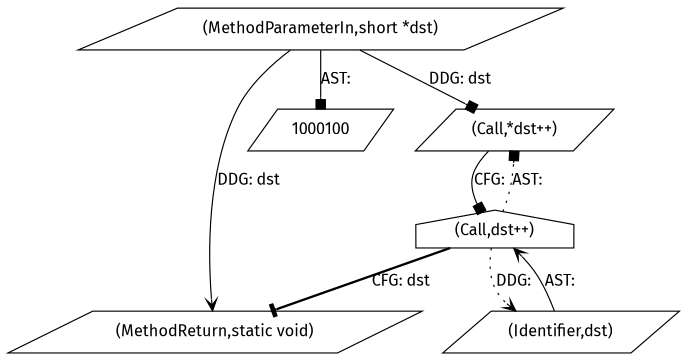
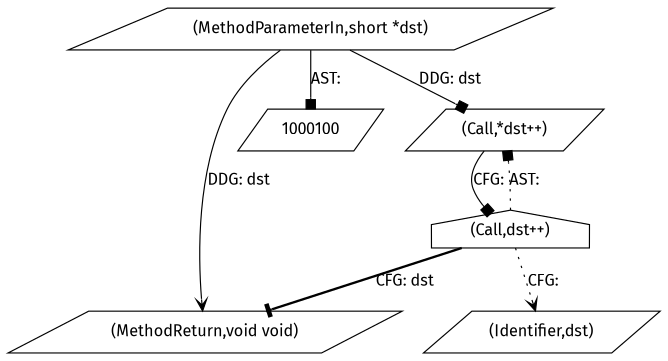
edge "(Call,dst++)" -> "(Identifier,dst)": label "DDG: " -> "CFG: "
edge "(Identifier,dst)" -> "(Call,dst++)": removed, label "AST:"
node "(MethodReturn,static void)": label "(MethodReturn,static void)" -> "(MethodReturn,void void)"
